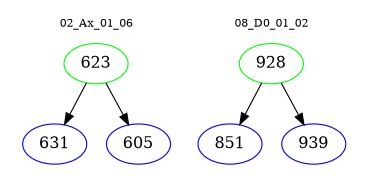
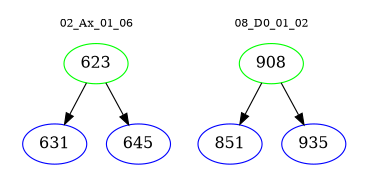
node "928": label "928" -> "908"
node "605": label "605" -> "645"
node "939": label "939" -> "935"
